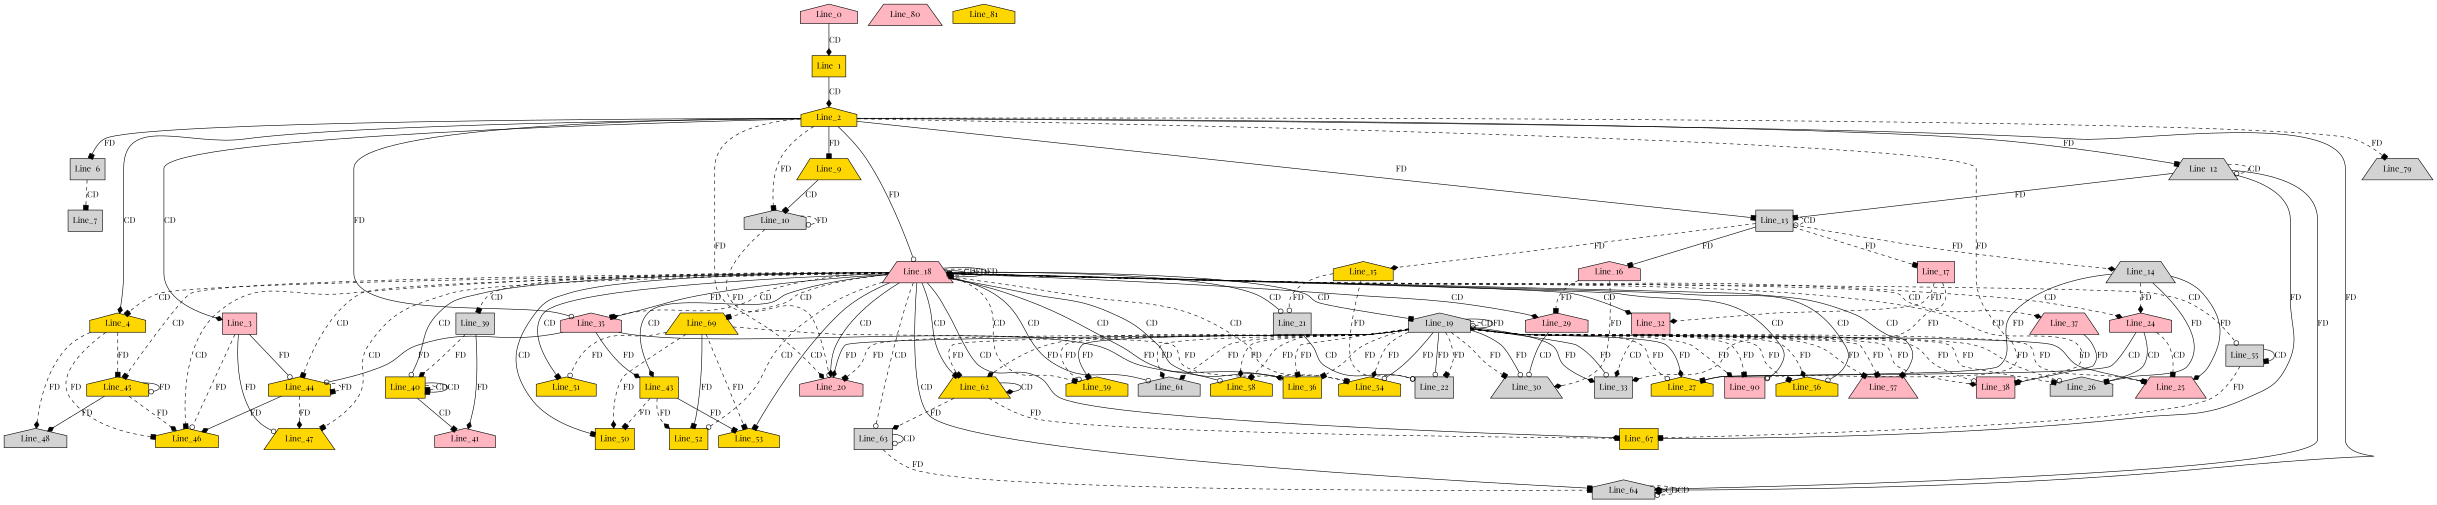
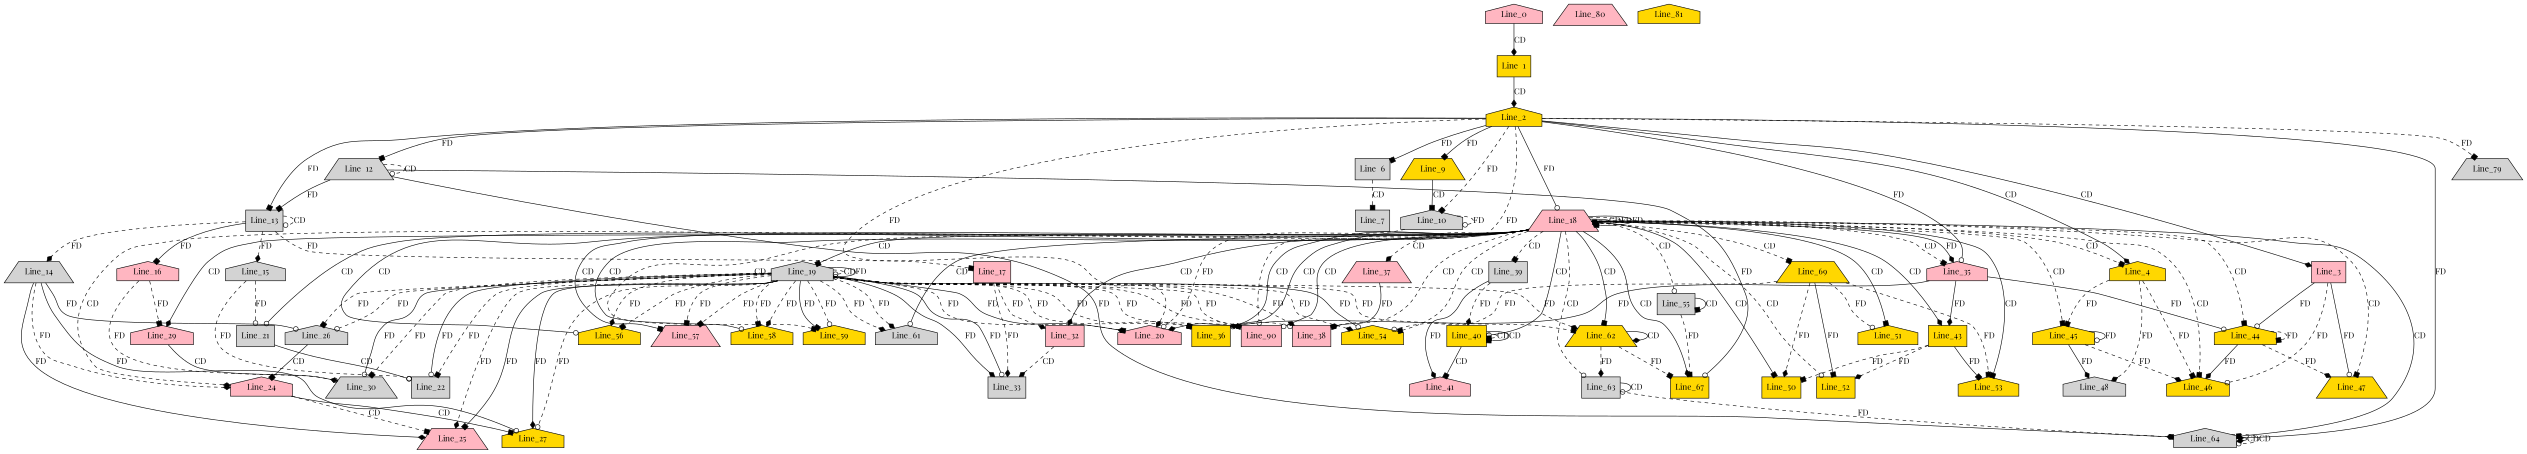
node "Line_15": fillcolor gold -> lightgrey
edge "Line_24" -> "Line_26": reversed
